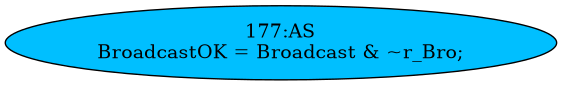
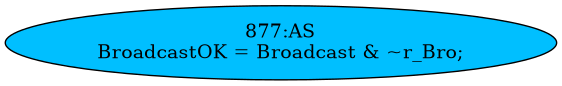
node "177:AS BroadcastOK = Broadcast & ~r_Bro;": label "177:AS BroadcastOK = Broadcast & ~r_Bro;" -> "877:AS BroadcastOK = Broadcast & ~r_Bro;"
